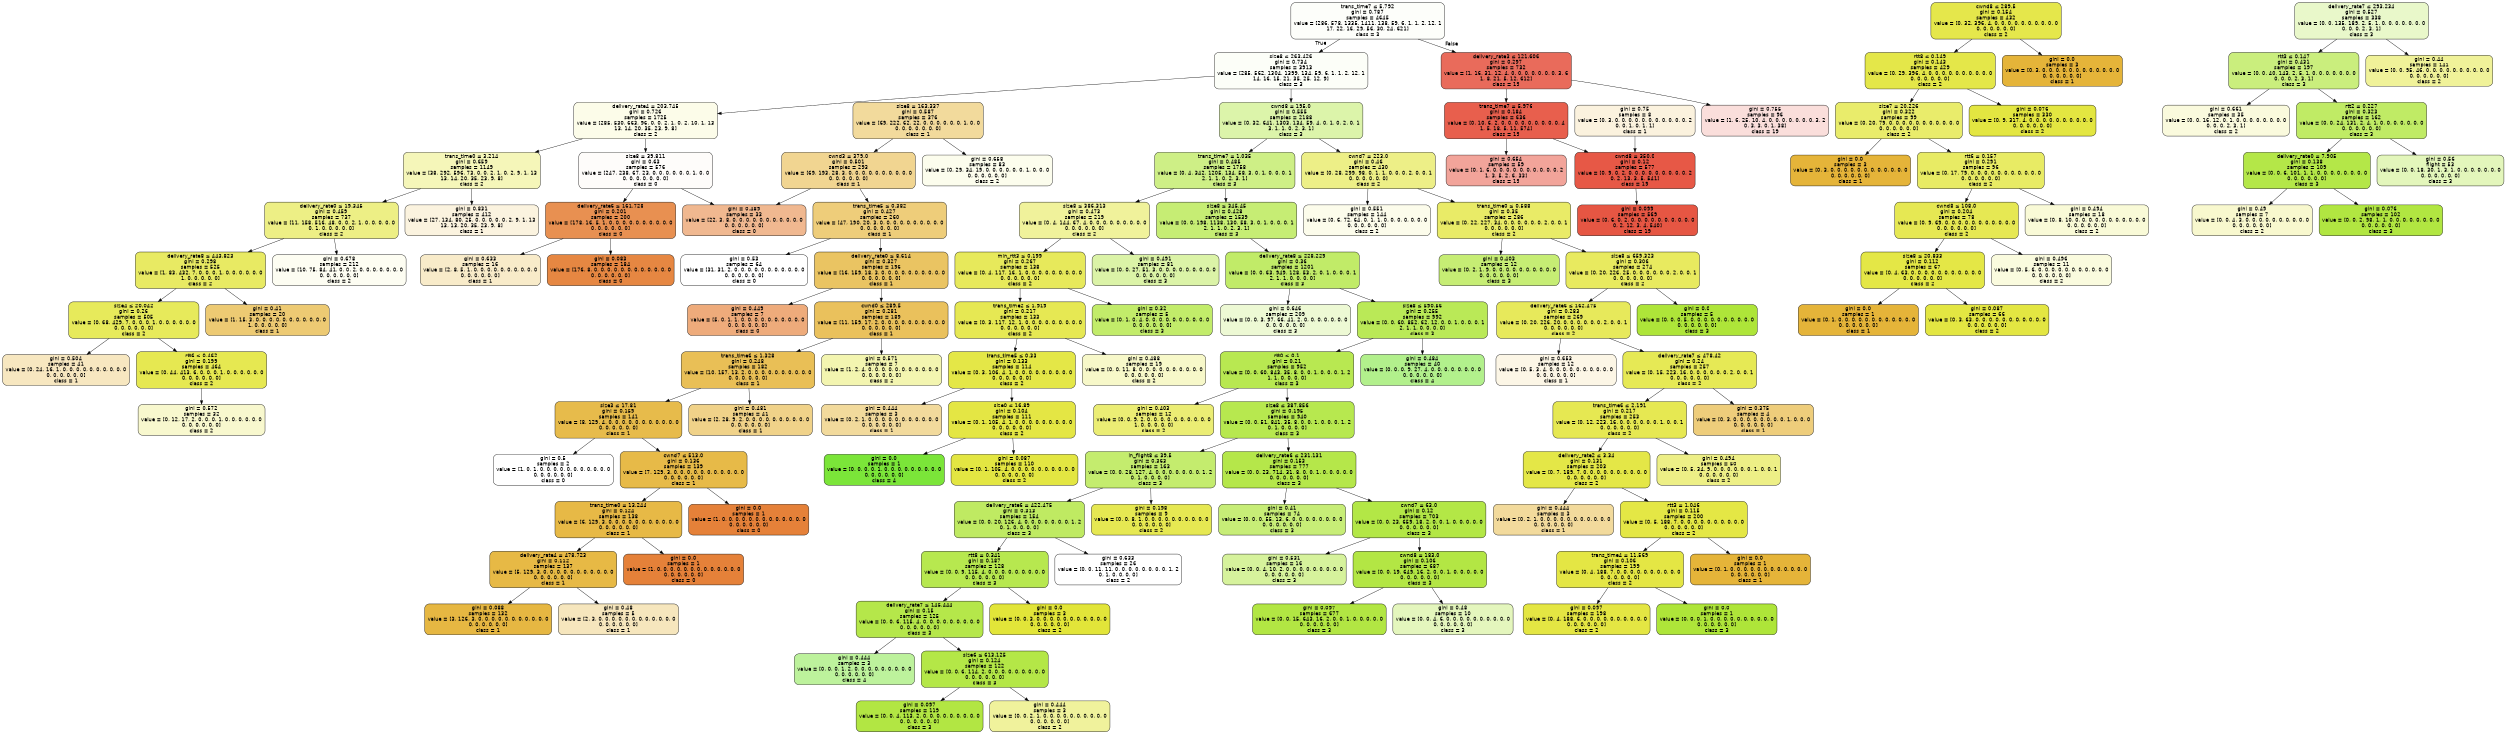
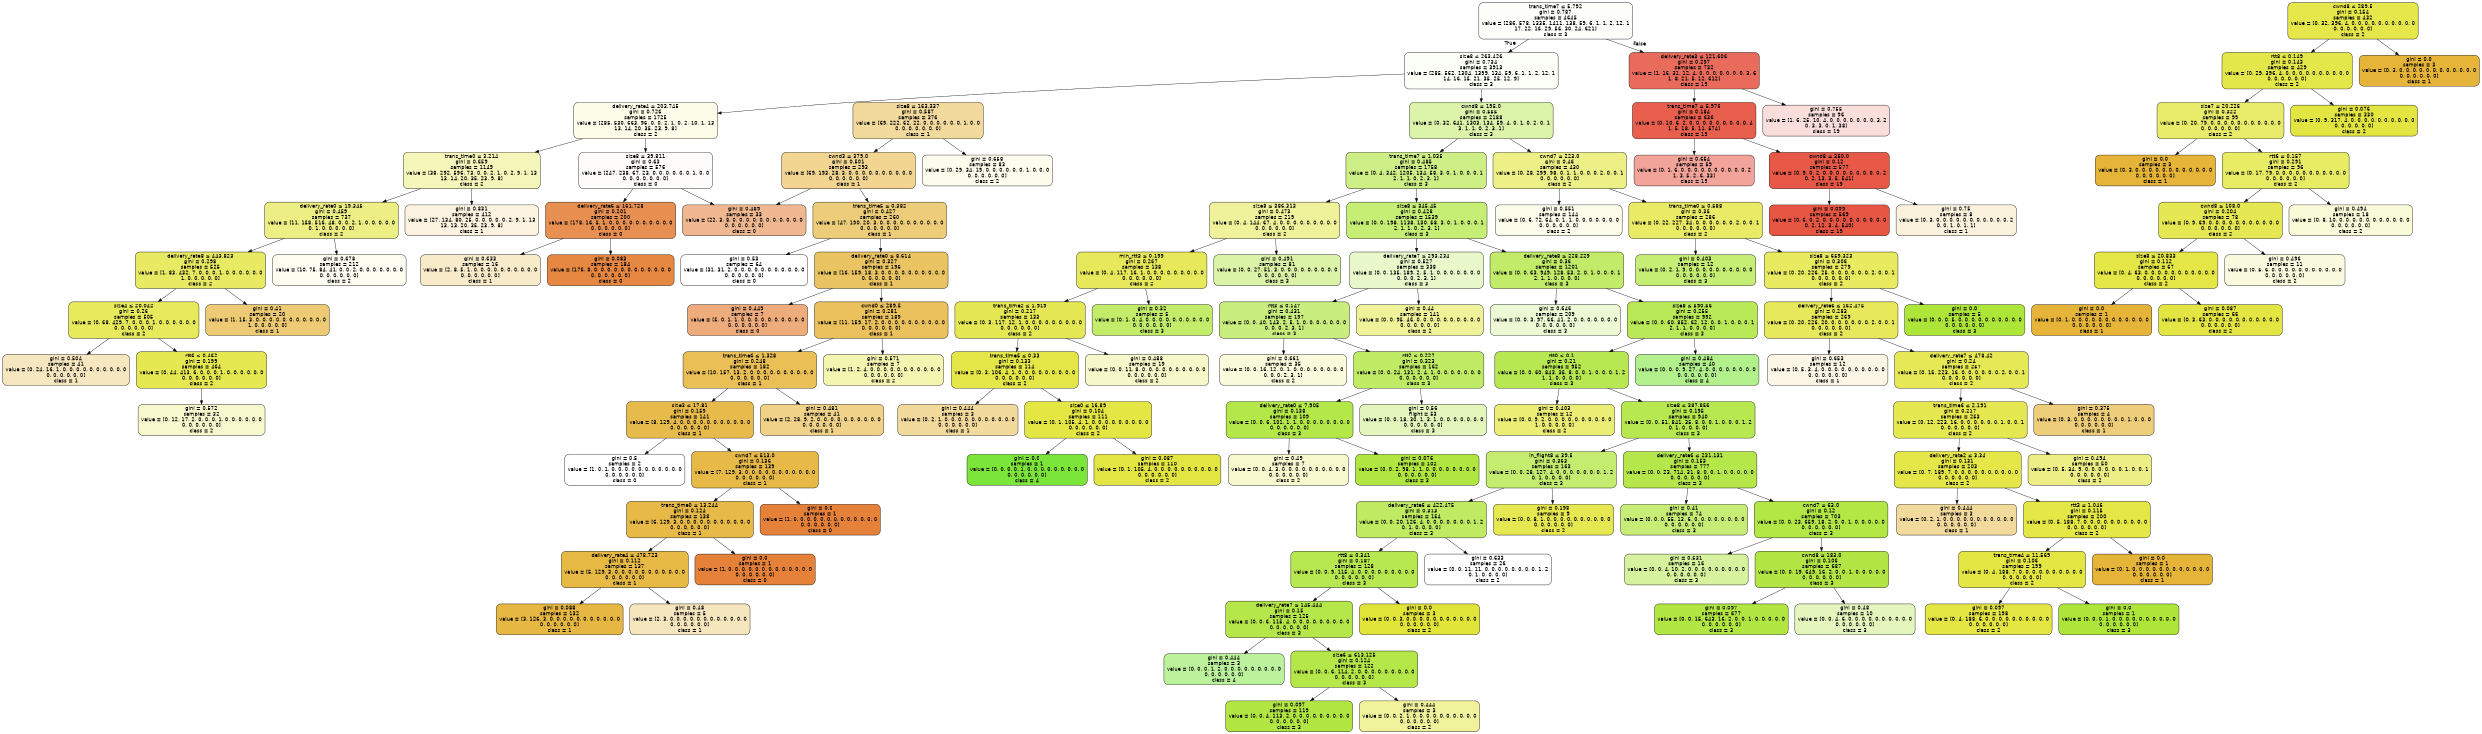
edge "gini = 0.75" -> "cwnd8 ≤ 350.0": reversed
edge "size8 ≤ 345.45" -> "delivery_rate7 ≤ 293.234": added
node "size8 ≤ 659.323": text "samples = 274" -> "samples = 279"
